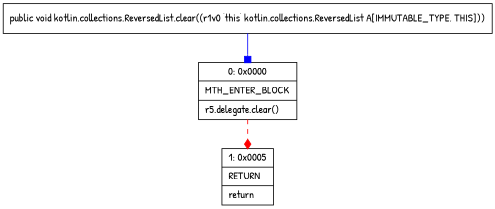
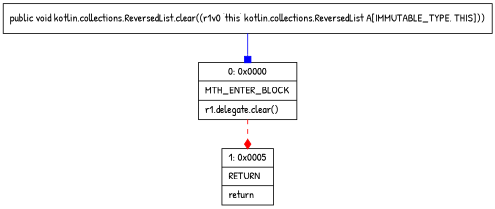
node "0: 0x0000": text "r5.delegate.clear()" -> "r1.delegate.clear()"
